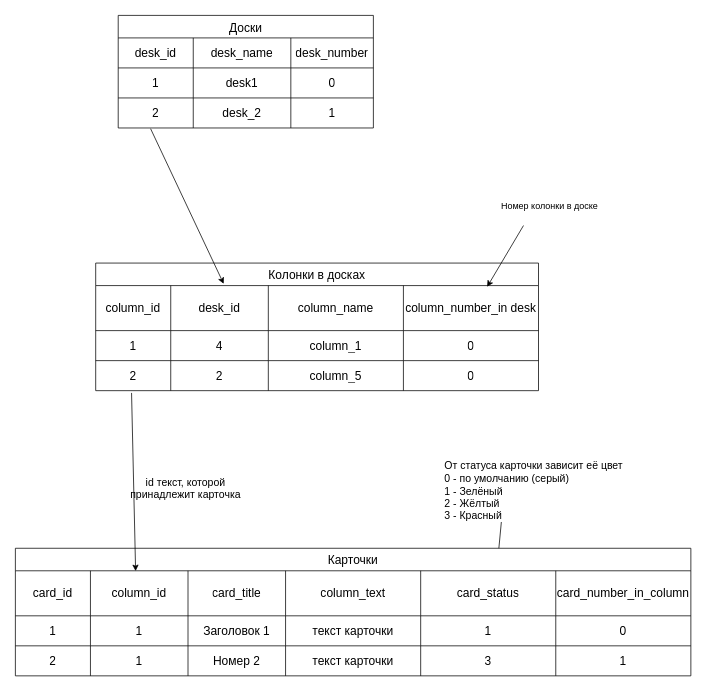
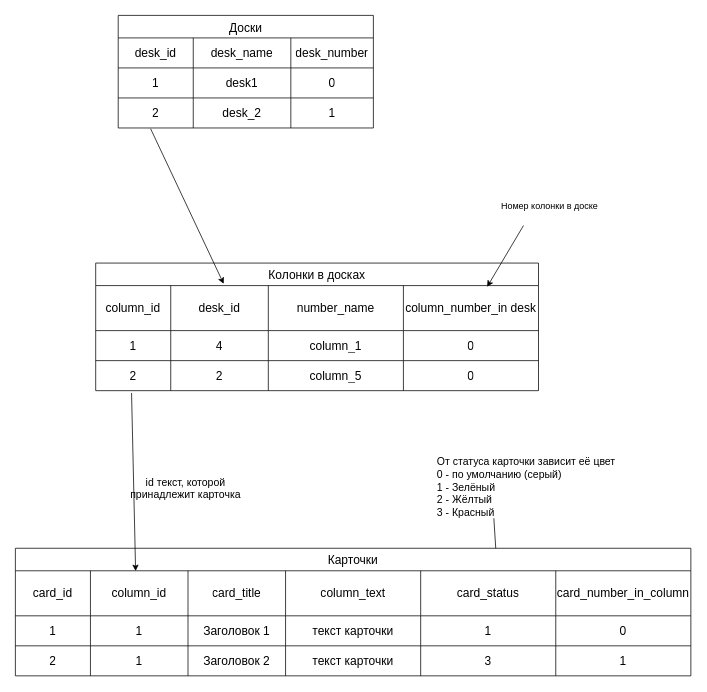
node "column_name": label "column_name" -> "number_name"
node "От статуса карточки зависит её цвет 0 - по умолчанию (серый) 1 - Зелёный 2 - Жёлтый 3 - Красный": moved (559, 488) -> (552, 484)
node "Номер 2": label "Номер 2" -> "Заголовок 2"
